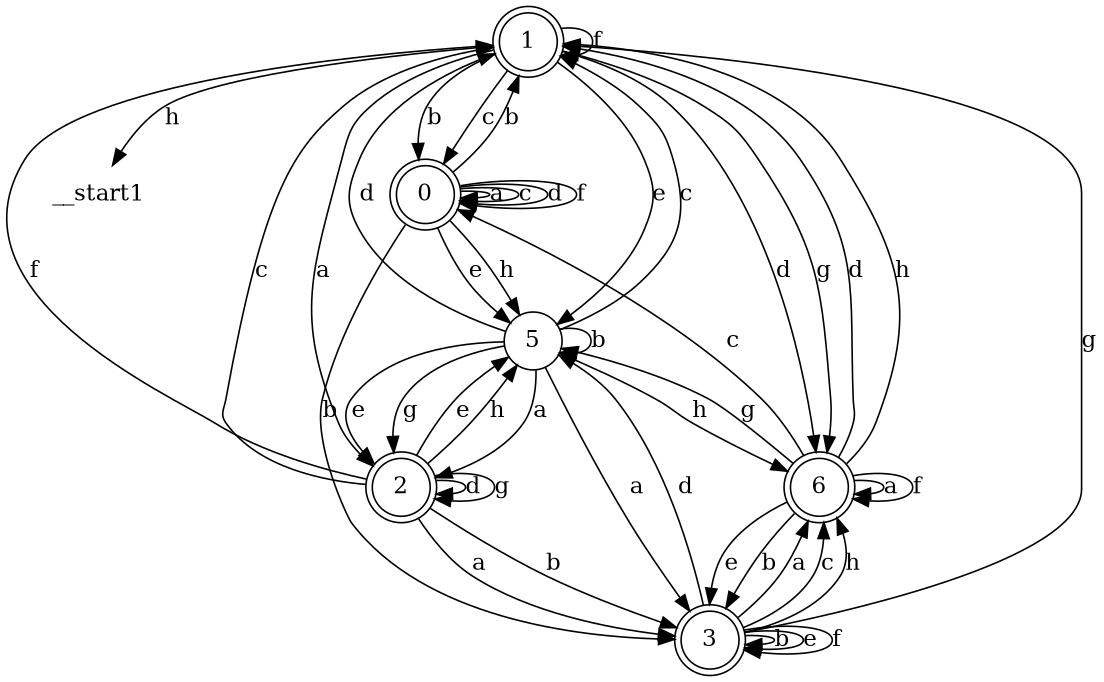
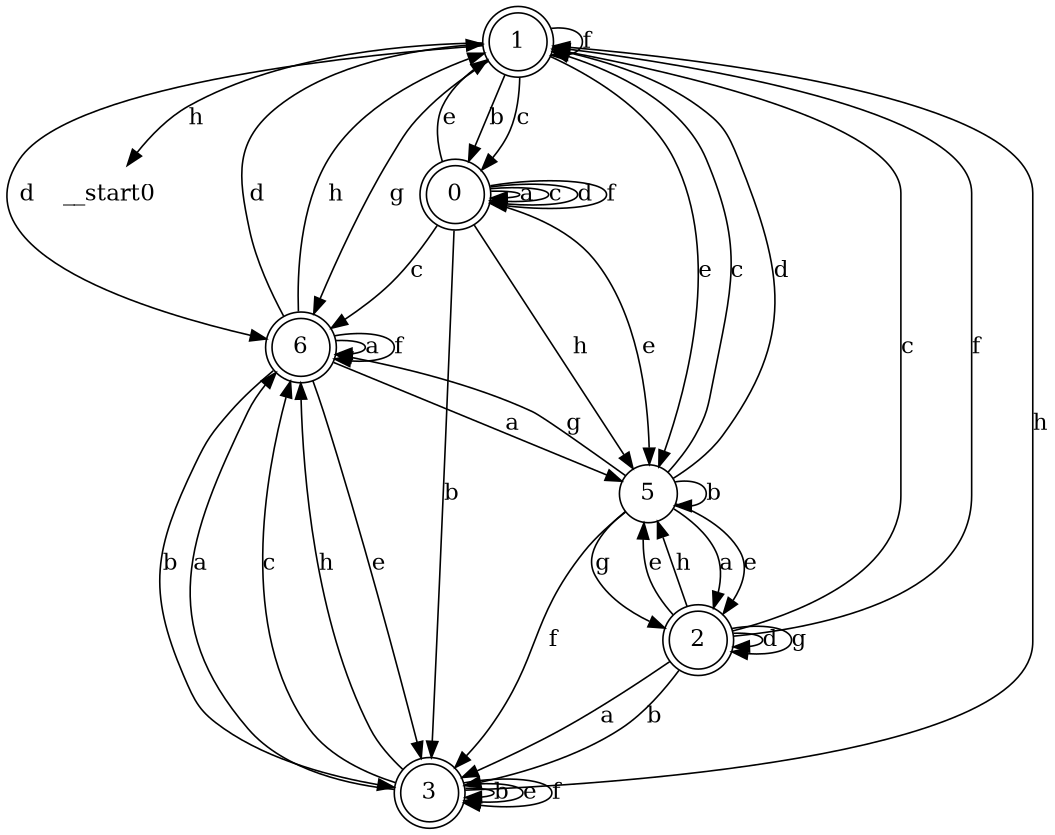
edge "0" -> "1": label "b" -> "e"
node "__start1": label "__start1" -> "__start0"
edge "1" -> "2": removed, label "a"
edge "6" -> "0": reversed
edge "3" -> "1": label "g" -> "h"
edge "5" -> "6": label "h" -> "g"
edge "6" -> "5": label "g" -> "a"
edge "3" -> "5": removed, label "d"
edge "5" -> "3": label "a" -> "f"
